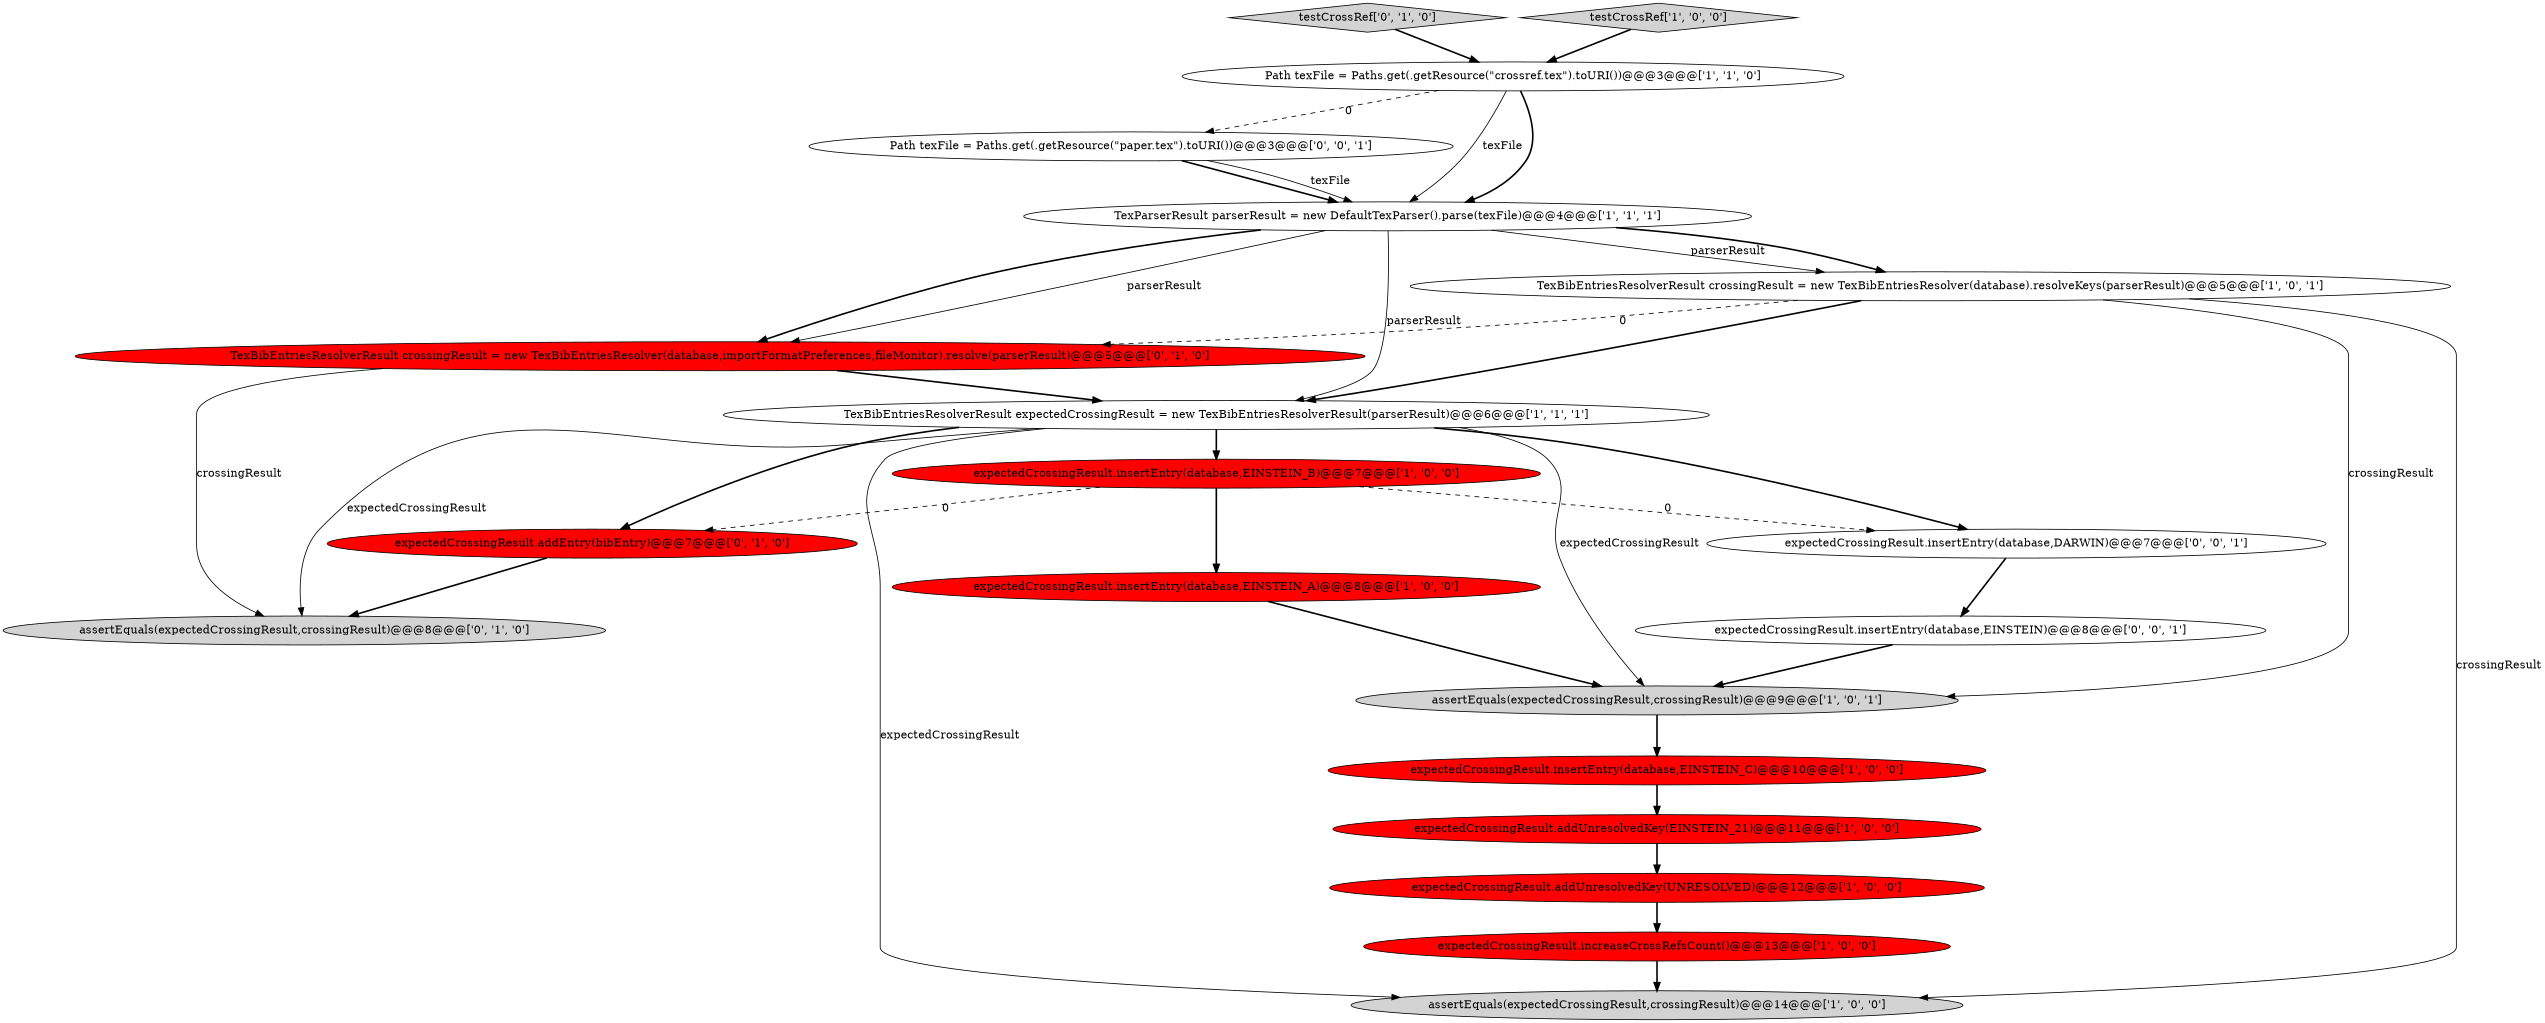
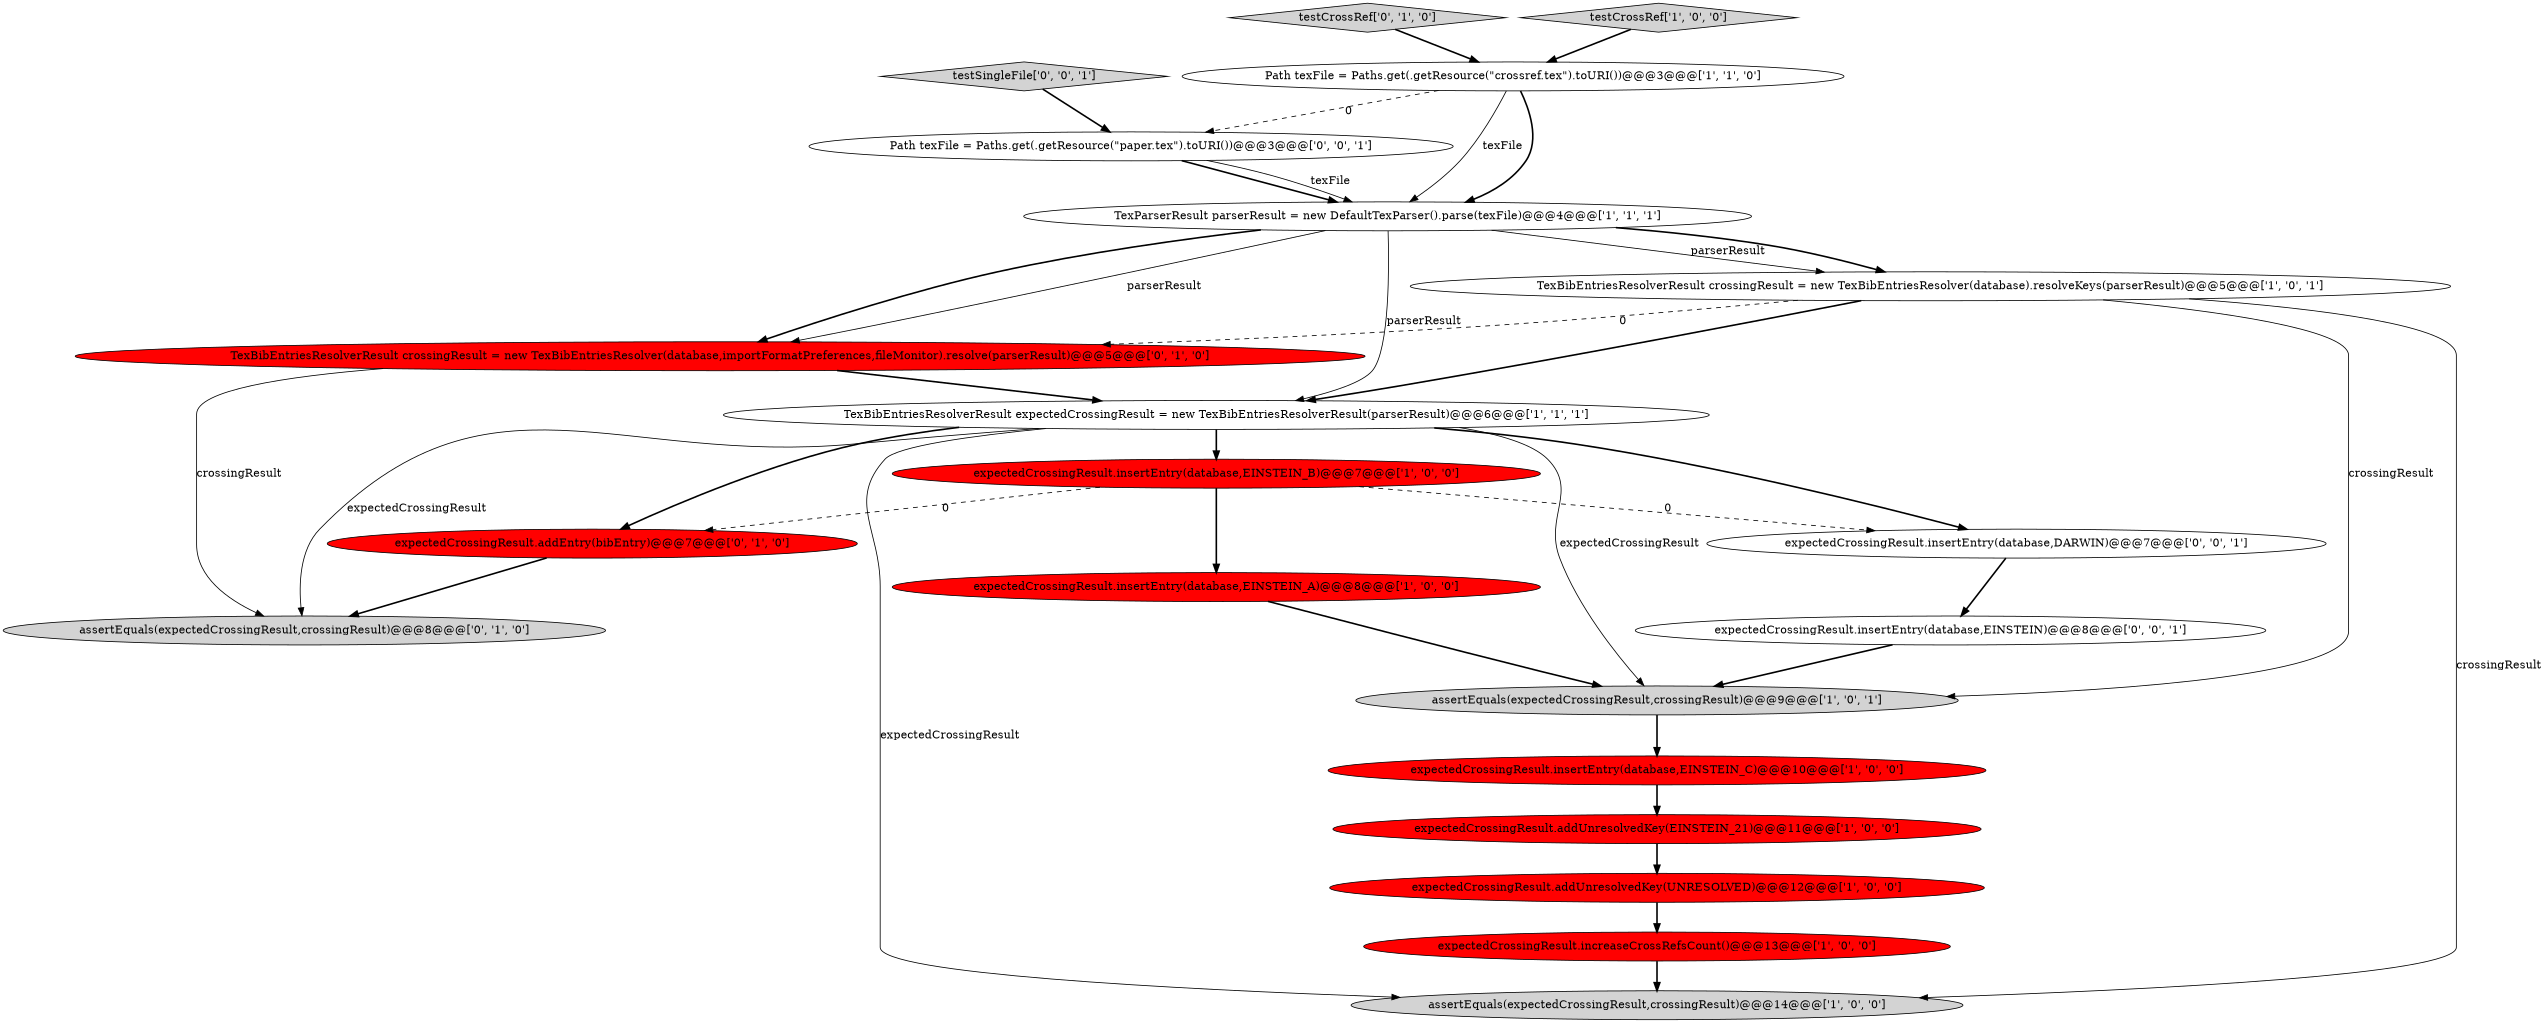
node "testSingleFile['0', '0', '1']": added
